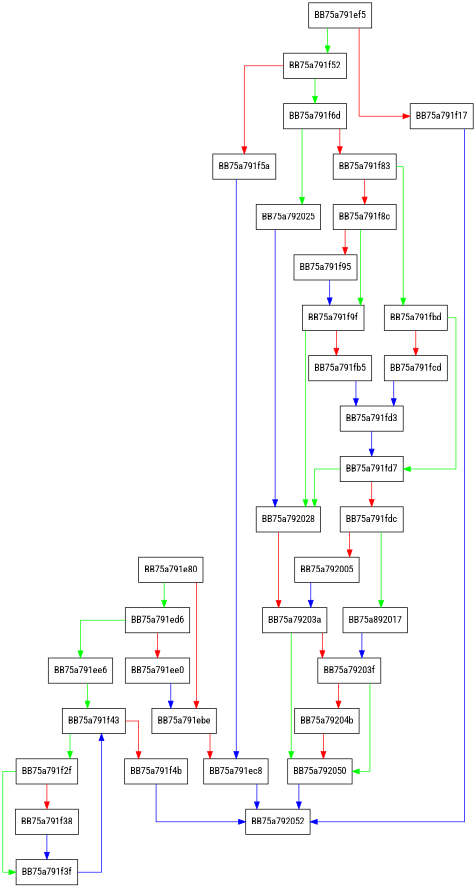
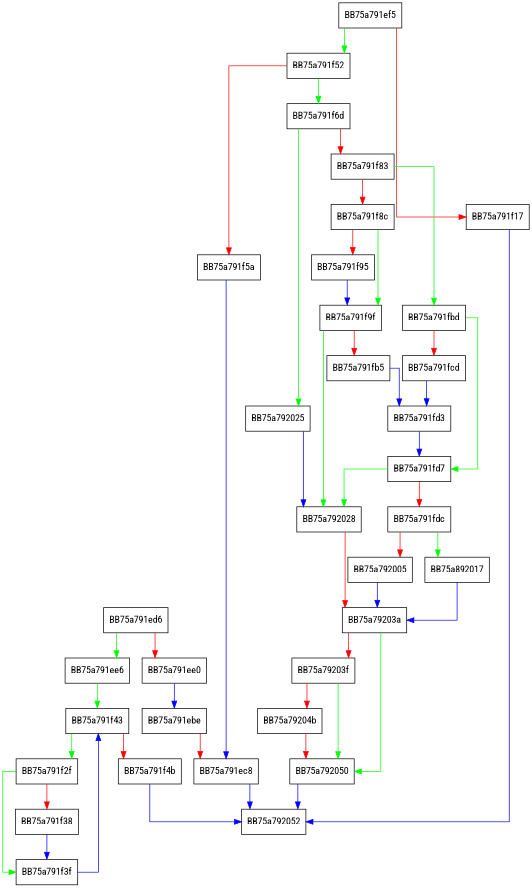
node "BB75a791e80": removed
edge "BB75a892017" -> "BB75a79203f": now "BB75a892017" -> "BB75a79203a"
